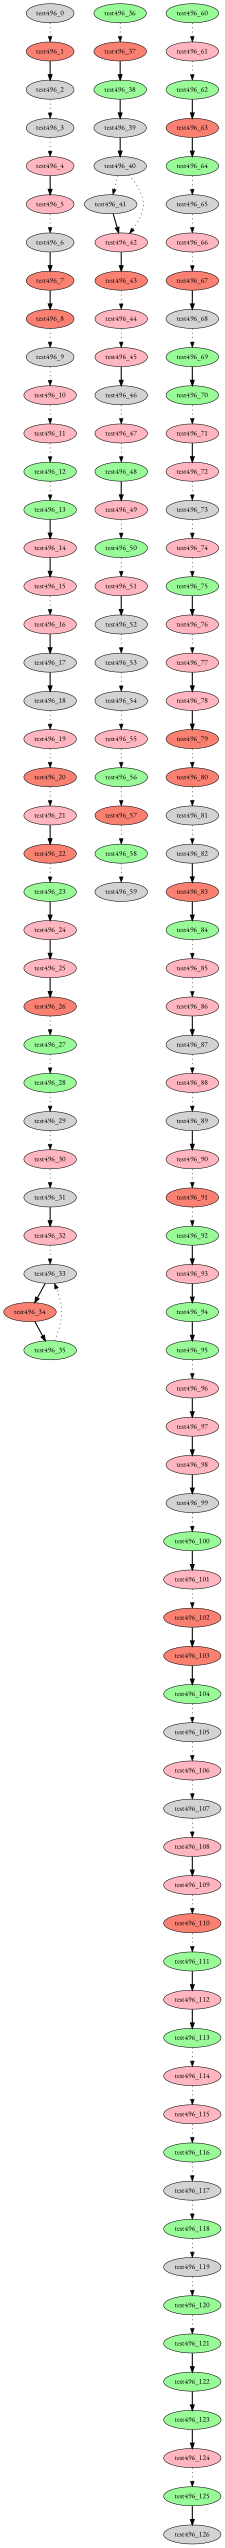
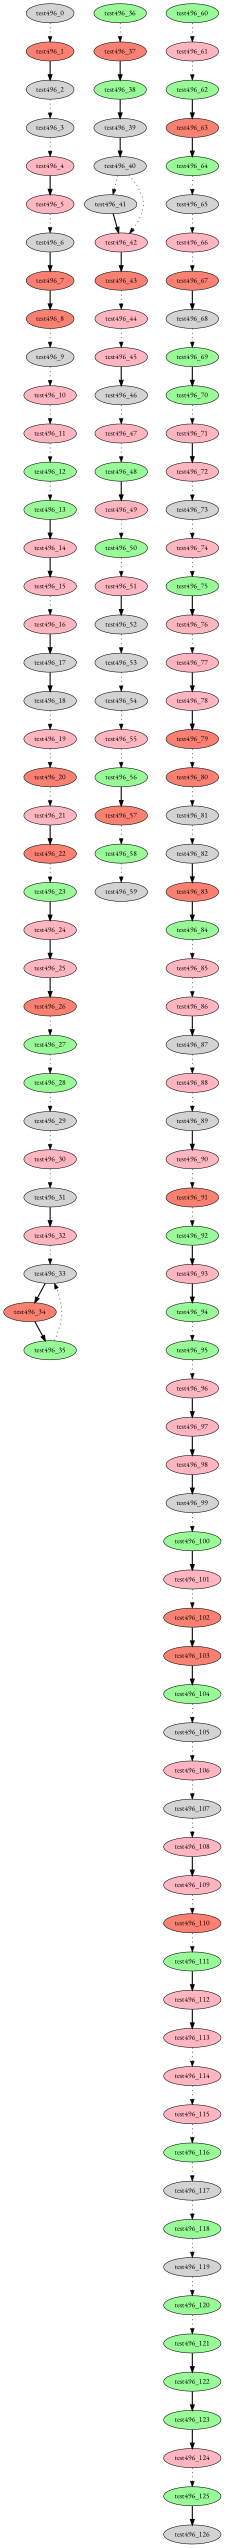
edge "test496_56" -> "test496_57": style dotted -> bold
edge "test496_94" -> "test496_95": style bold -> dotted
node "test496_113": fillcolor palegreen -> lightpink
